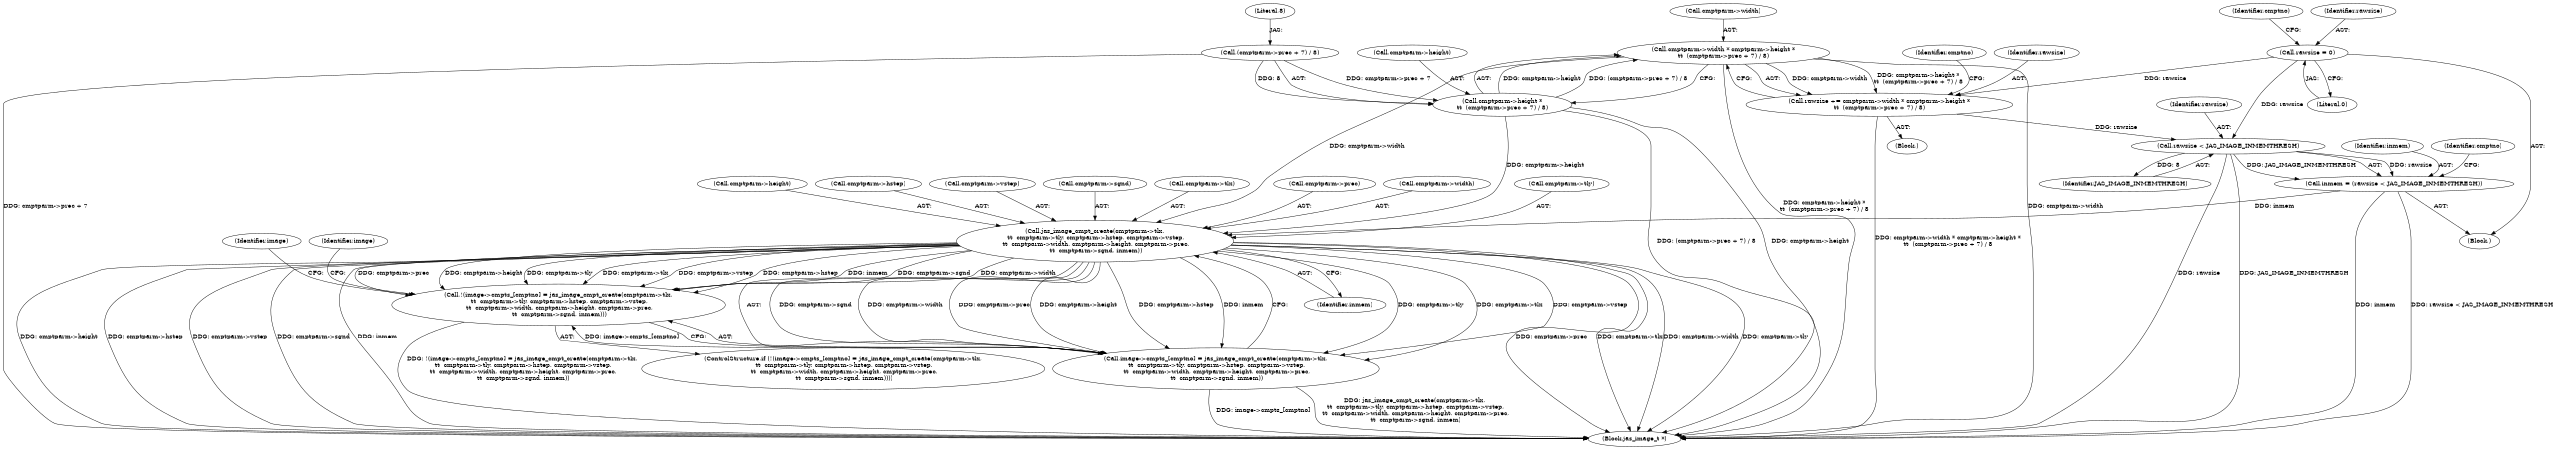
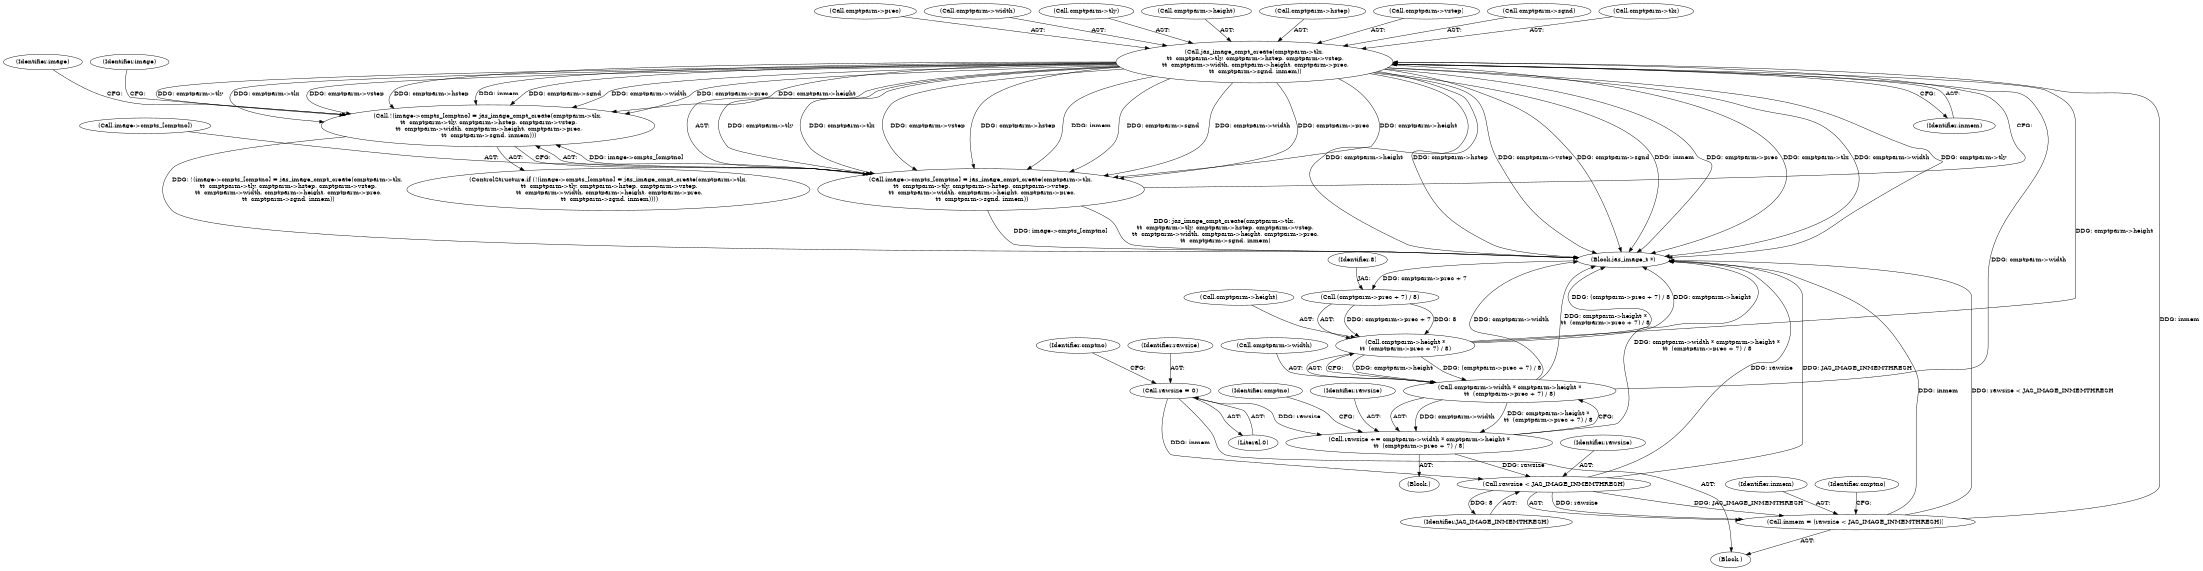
node "(Literal,8)": label "(Literal,8)" -> "(Identifier,8)"
edge "(Literal,0)" -> "(Call,rawsize = 0)": label "JAS: " -> "AST: "
edge "(Call,rawsize = 0)" -> "(Literal,0)": label "CFG: " -> "AST: "
edge "(Call,rawsize = 0)" -> "(Call,rawsize < JAS_IMAGE_INMEMTHRESH)": label "DDG: rawsize" -> "DDG: inmem"
node "(Call,image->cmpts_[cmptno])": added
edge "(Call,(cmptparm->prec + 7) / 8)" -> "(Block,jas_image_t *)": reversed
